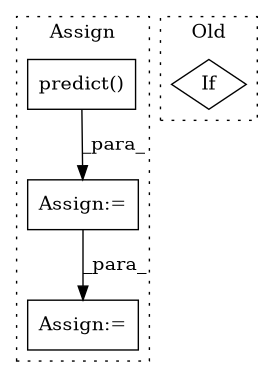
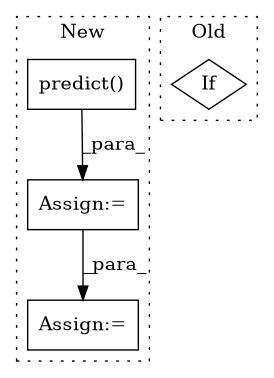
cluster "Assign": label "Assign" -> "New"
